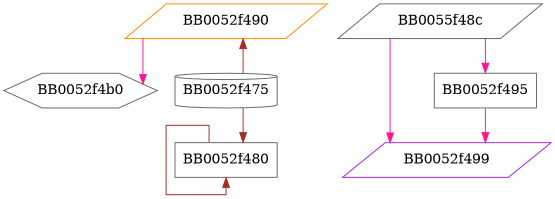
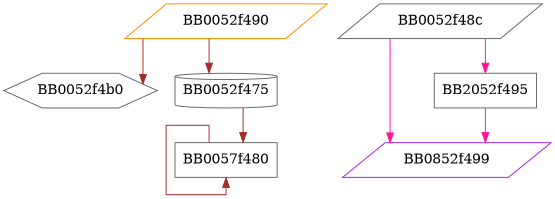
node "BB0055f48c": label "BB0055f48c" -> "BB0052f48c"
edge "BB0052f490" -> "BB0052f4b0": color deeppink -> brown
edge "BB0052f475" -> "BB0052f490": reversed
node "BB0052f495": label "BB0052f495" -> "BB2052f495"
node "BB0052f480": label "BB0052f480" -> "BB0057f480"
node "BB0052f499": label "BB0052f499" -> "BB0852f499"
